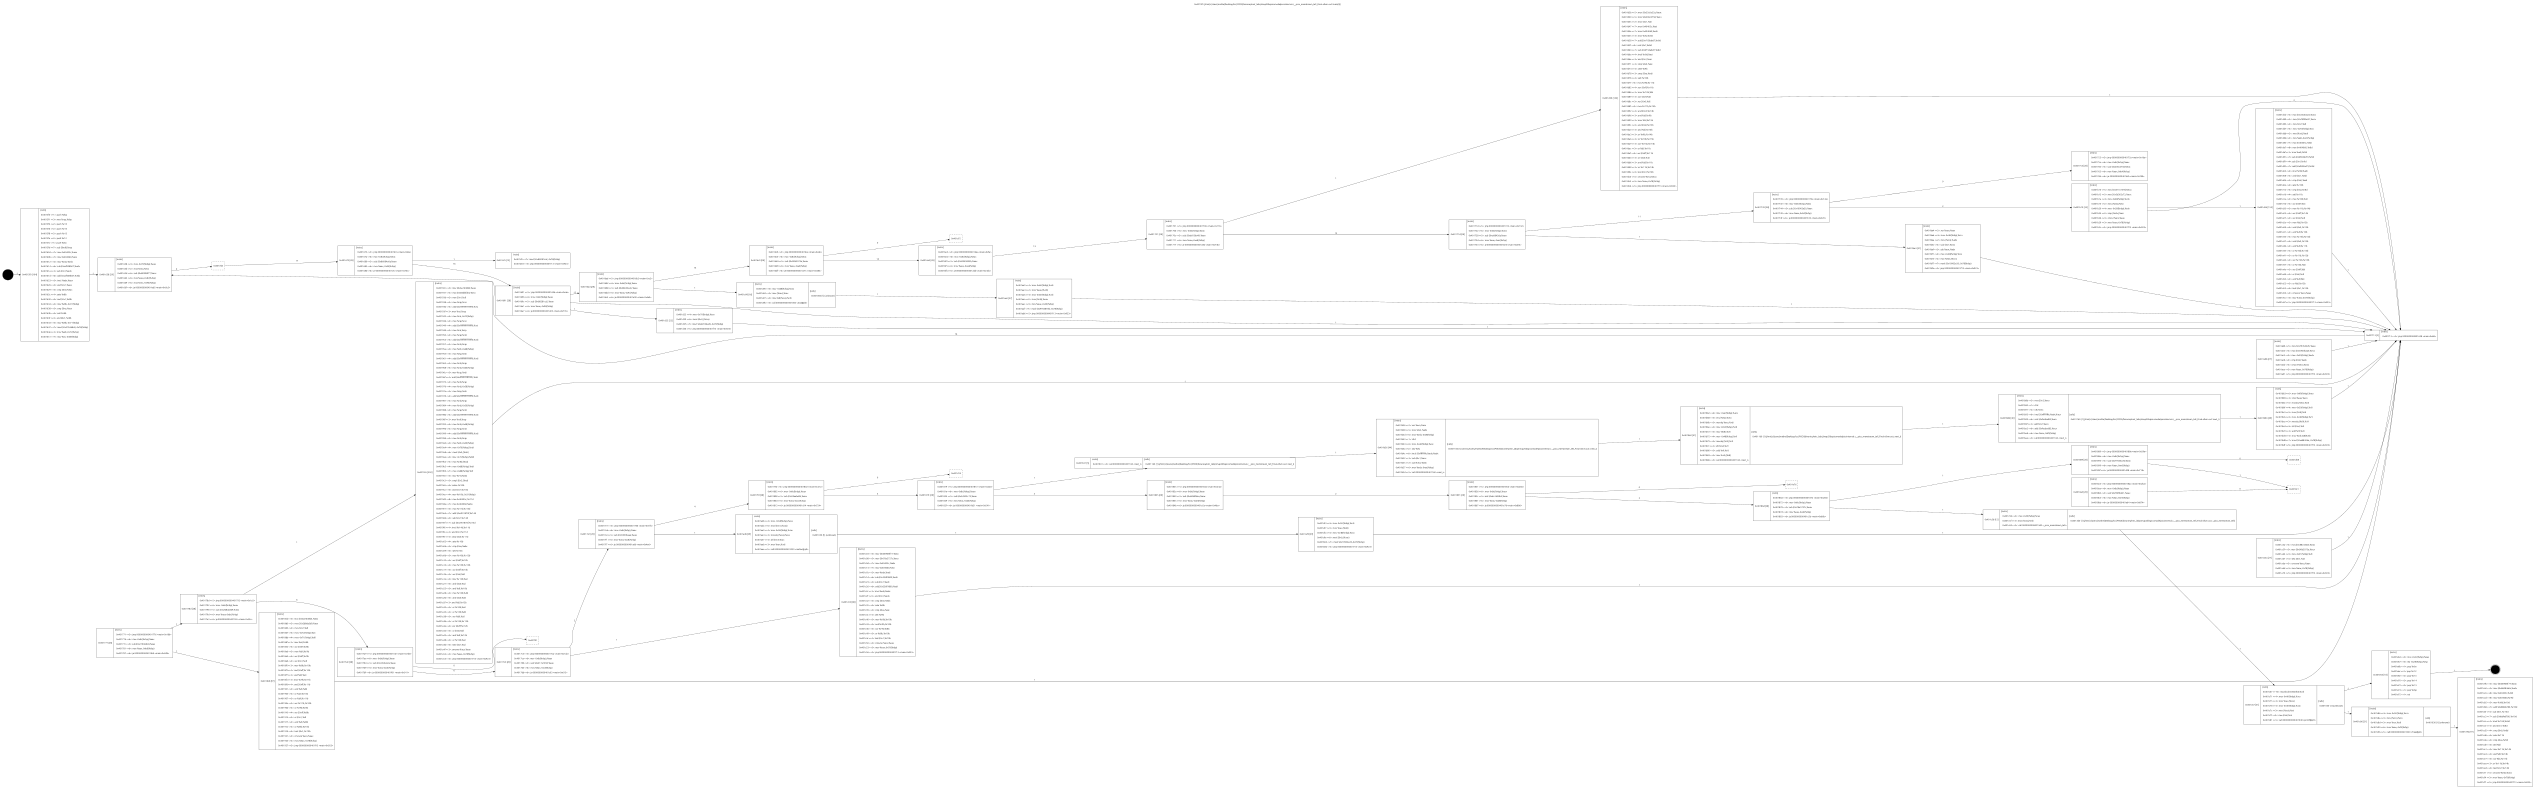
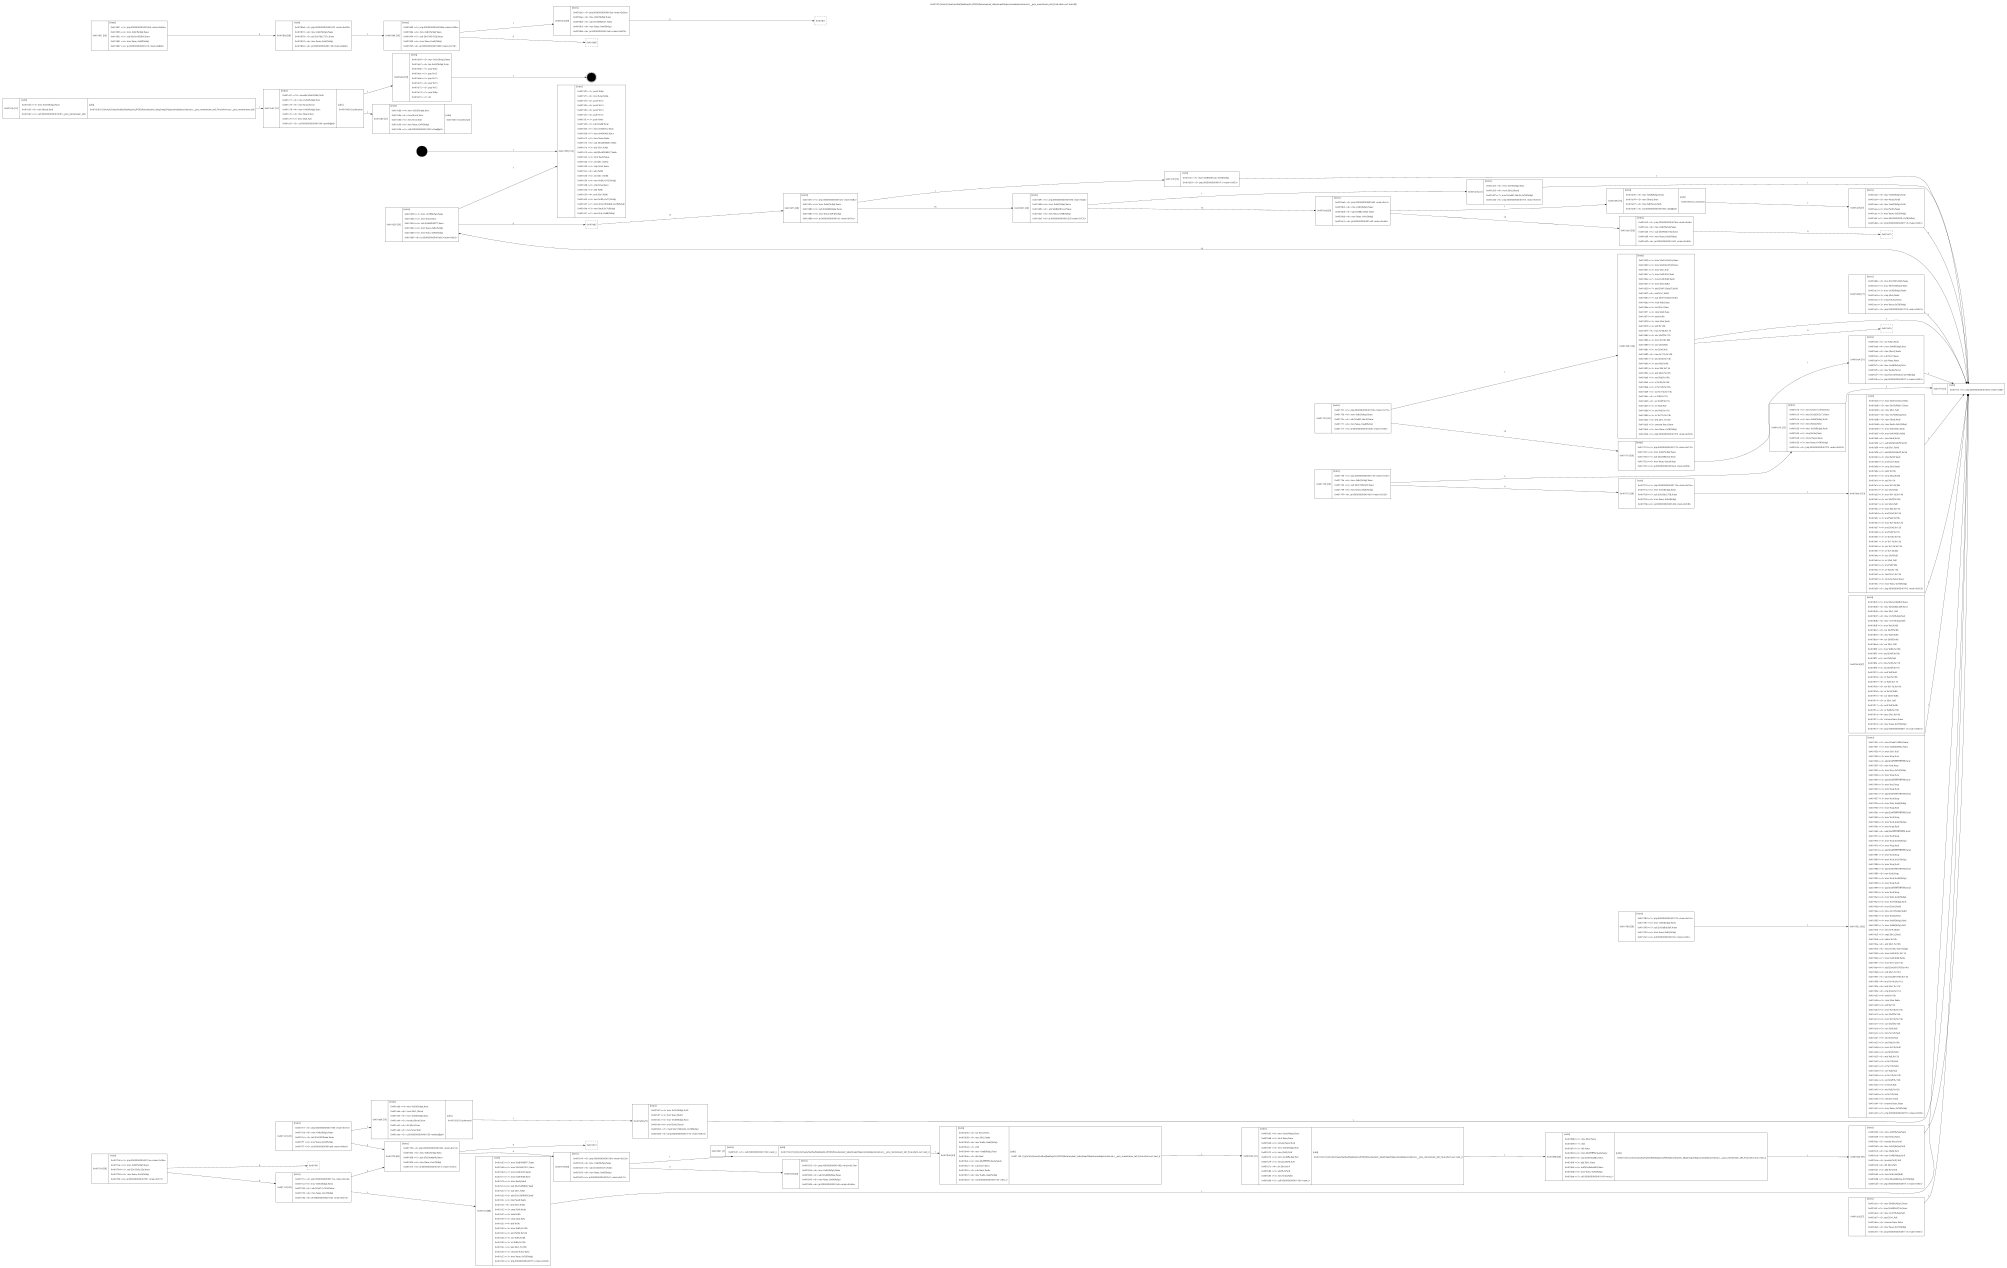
edge "0x401b10 [33]" -> "0x401dcb [153]": now "0x401755 [28]" -> "0x401dcb [153]"
edge "0x40171d [28]" -> "0x401739 [28]": removed, label "11"
node "0x4016e5 [28]": removed
edge "0x4015f0 [104]" -> "0x401658 [29]": reversed
edge "0x401691 [28]" -> "0x401f13 [5]": now "0x401cfc [12]" -> "0x401f13 [5]"
edge "0x401889 [28]" -> "0x4018c1": now "0x401889 [28]" -> "0x4018a5 [28]"
edge "0x401851 [28]" -> "0x401e76": now "0x401d3b [144]" -> "0x401e76"
edge "0x401835 [28]" -> "0x401851 [28]": removed, label "2"
edge "0x40186d [28]" -> "0x401c5b [12]": removed, label "1"
edge "0x4017c5 [28]" -> "0x4017e1 [28]": now "0x4017c5 [28]" -> "0x4017fd [28]"
edge "0x40178d [28]" -> "0x4017a9 [28]": removed, label "6"
node "0x401771 [28]": removed
node "0x401c9b [97]": removed
